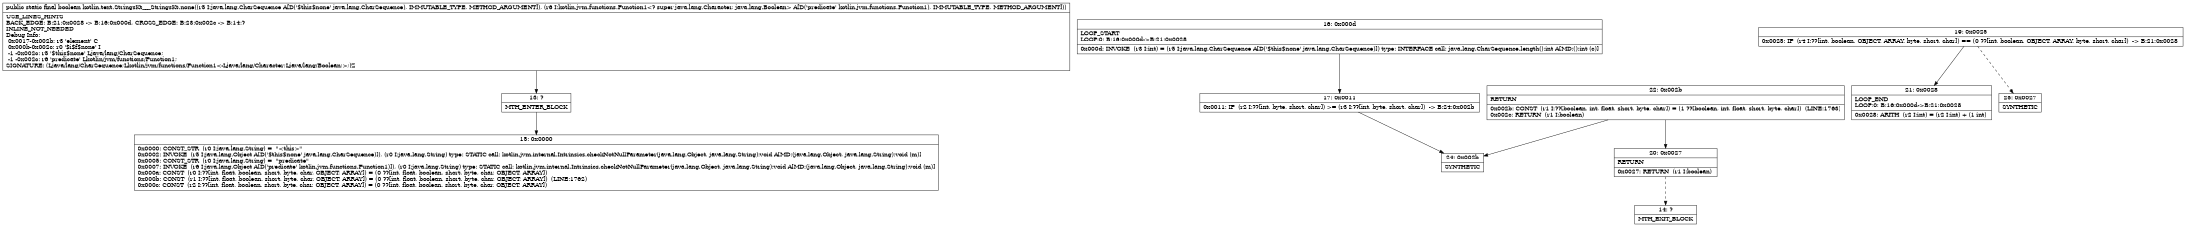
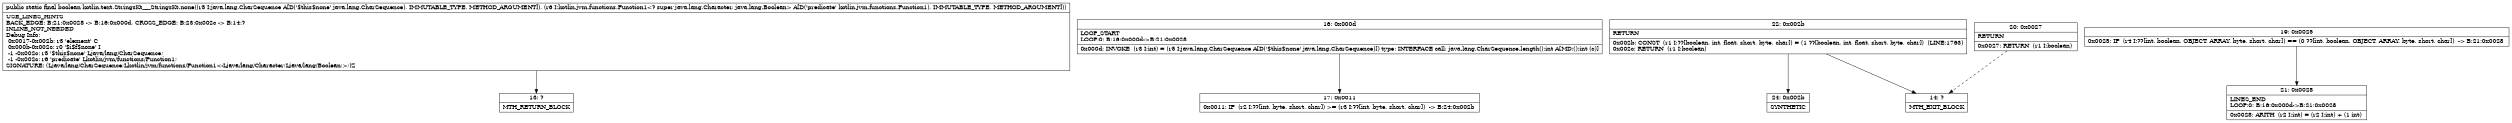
node "21: 0x0028": text "LOOP_END" -> "LINES_END"
node "25: 0x0027": removed
node "13: ?": text "MTH_ENTER_BLOCK" -> "MTH_RETURN_BLOCK"
edge "17: 0x0011" -> "24: 0x002b": removed
edge "22: 0x002b" -> "20: 0x0027": now "22: 0x002b" -> "14: ?"
node "15: 0x0000": removed
